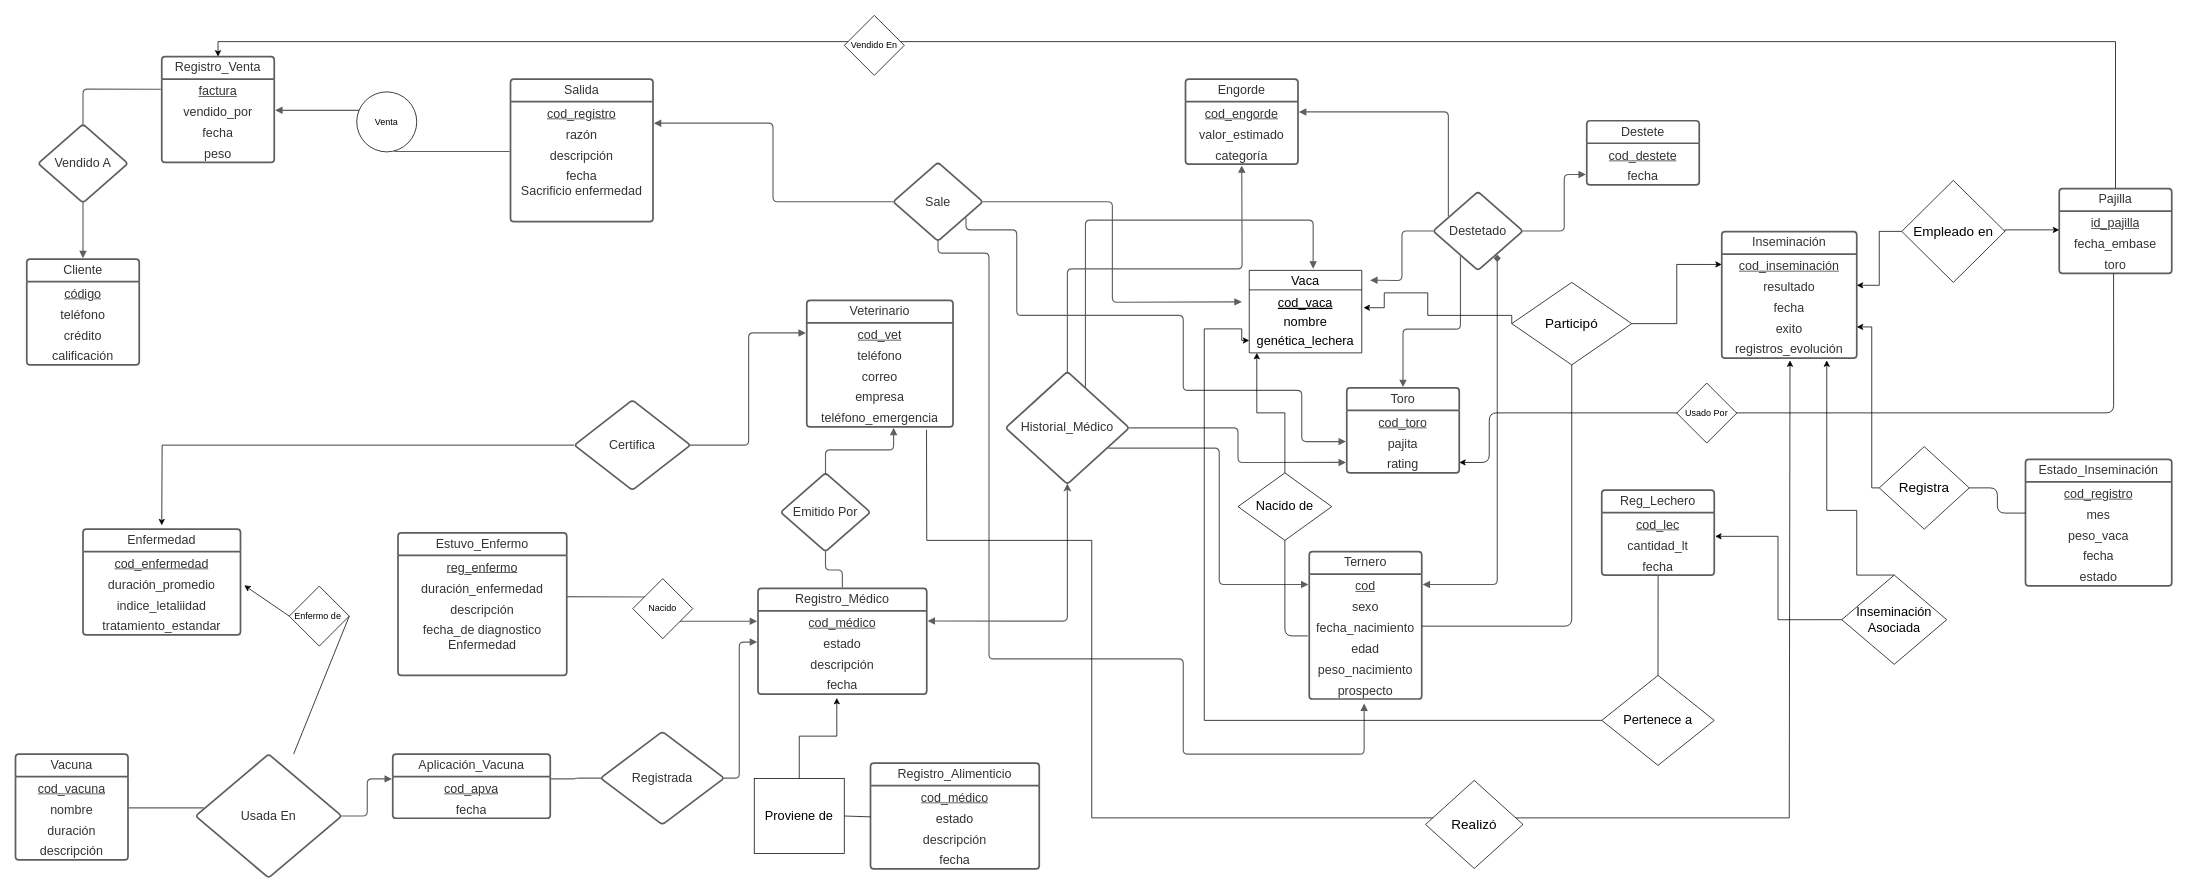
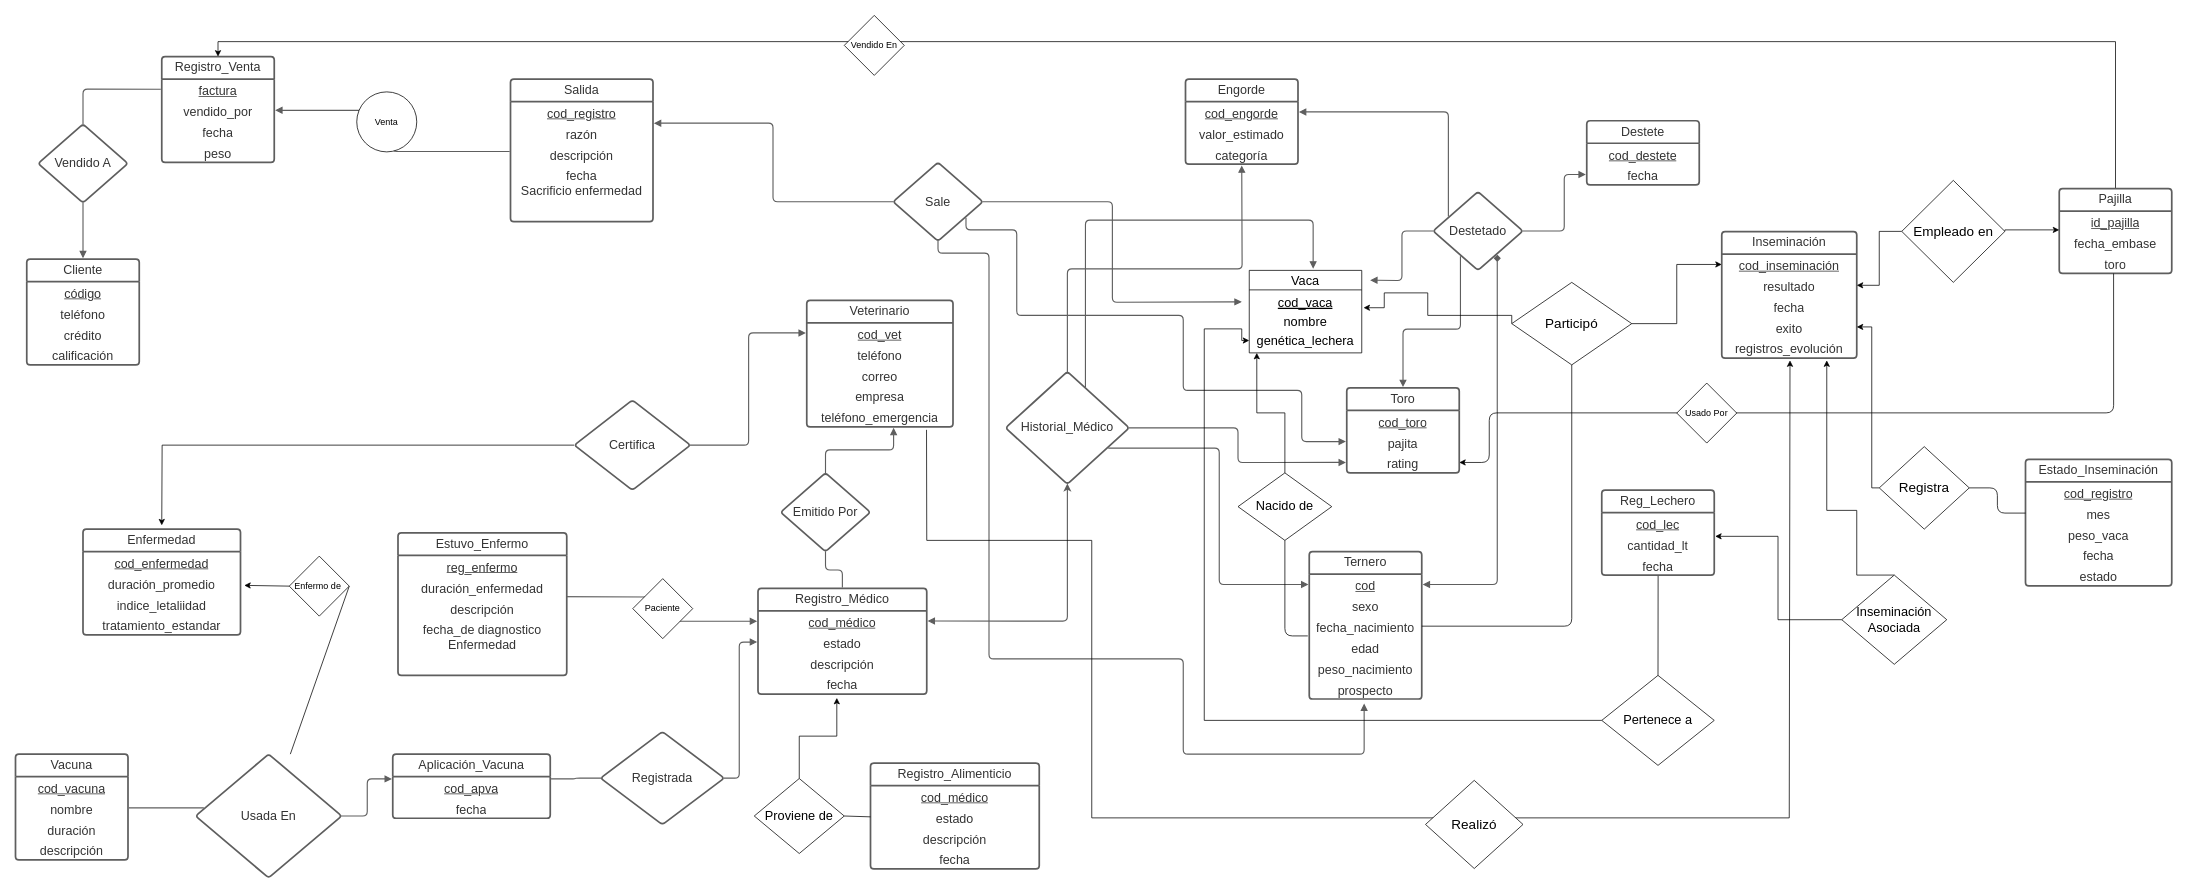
node "Nacido": label "Nacido" -> "Paciente"
node "Enfermo de": moved (319, 616) -> (319, 586)
node "Proviene de": shape rectangle -> diamond
